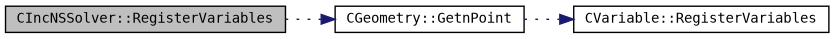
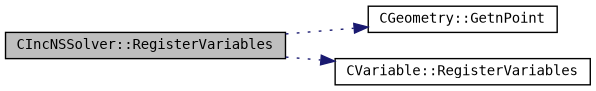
edge "CGeometry::GetnPoint" -> "CVariable::RegisterVariables": now "CIncNSSolver::RegisterVariables" -> "CVariable::RegisterVariables"
